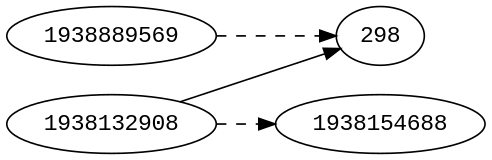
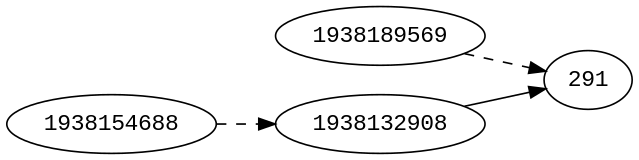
node "1938889569": label "1938889569" -> "1938189569"
node "298": label "298" -> "291"
edge "1938132908" -> "1938154688": reversed
